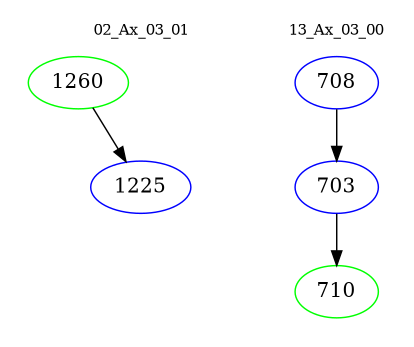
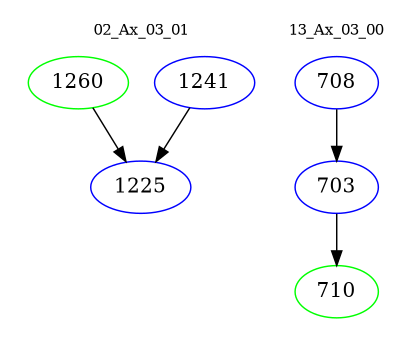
node "1241": added
